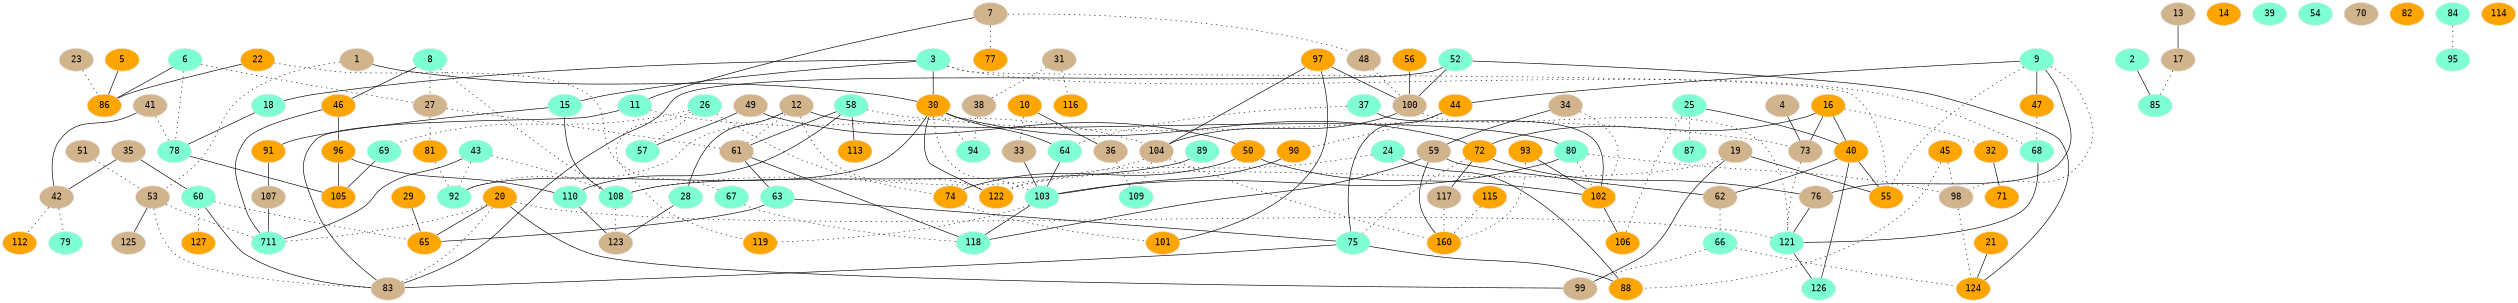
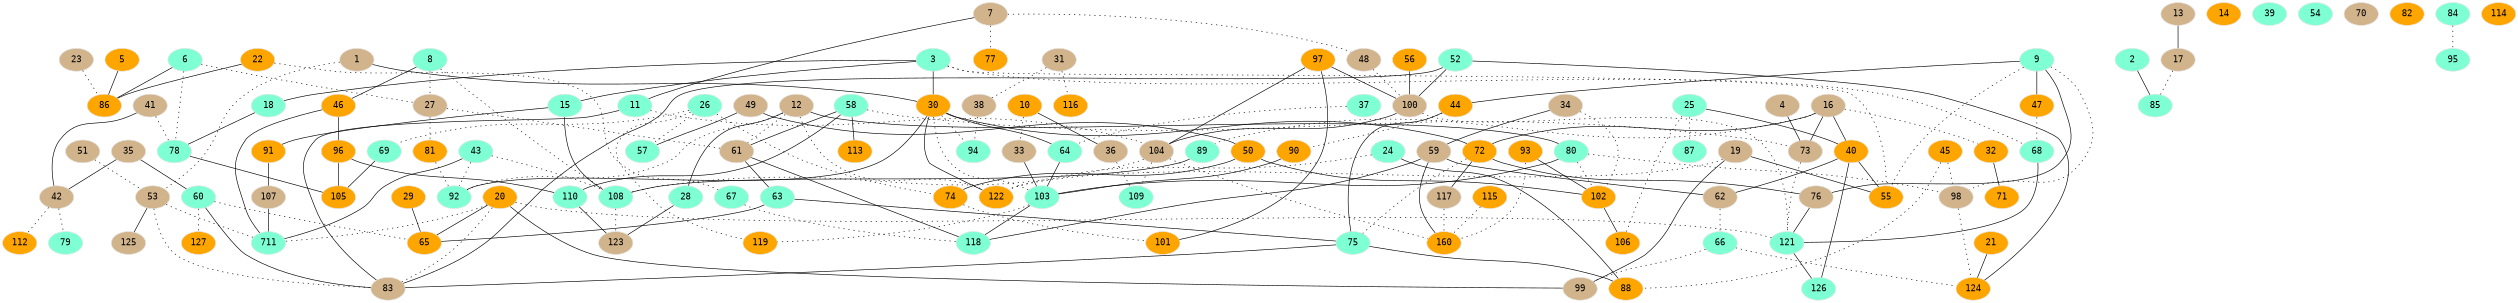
node "16": fillcolor orange -> tan
edge "37" -- "102": removed
edge "16" -- "89": added
